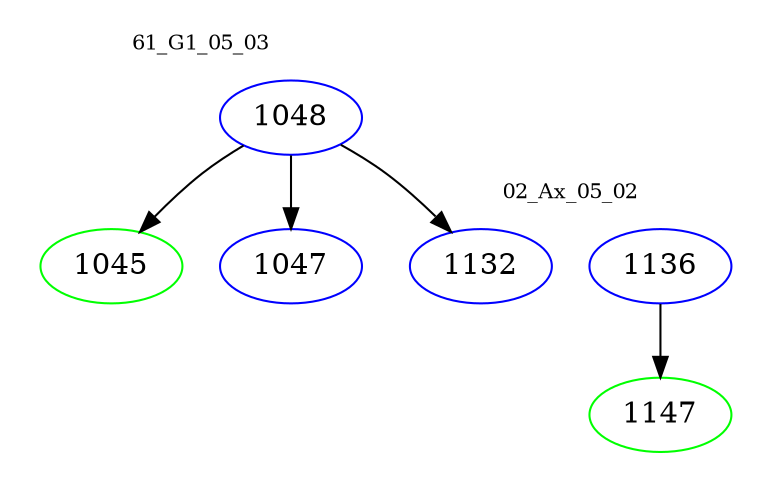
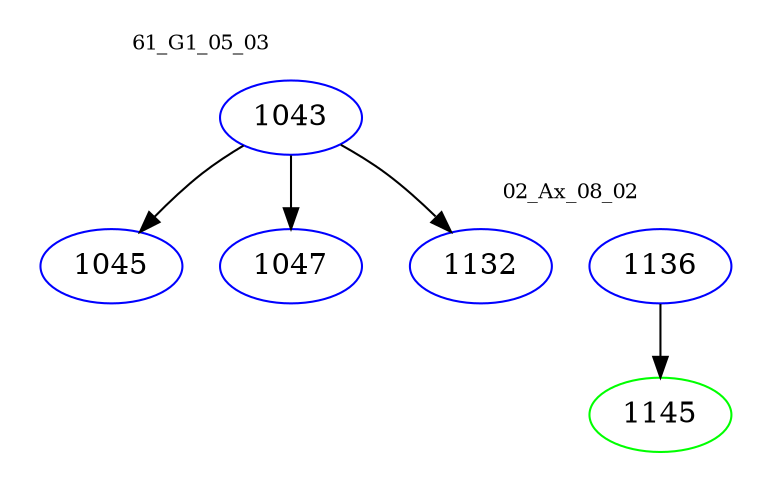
node "1048": label "1048" -> "1043"
cluster "02_Ax_05_02": label "02_Ax_05_02" -> "02_Ax_08_02"
node "1045": color green -> blue
node "1147": label "1147" -> "1145"
